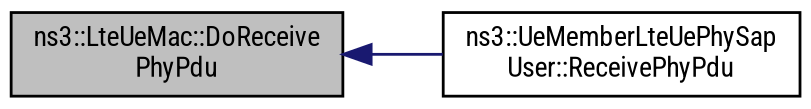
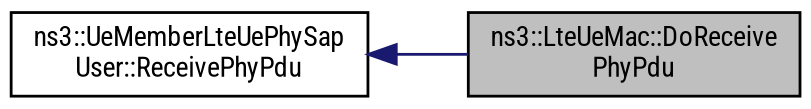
edge "ns3::UeMemberLteUePhySap User::ReceivePhyPdu" -> "ns3::LteUeMac::DoReceive PhyPdu": reversed
